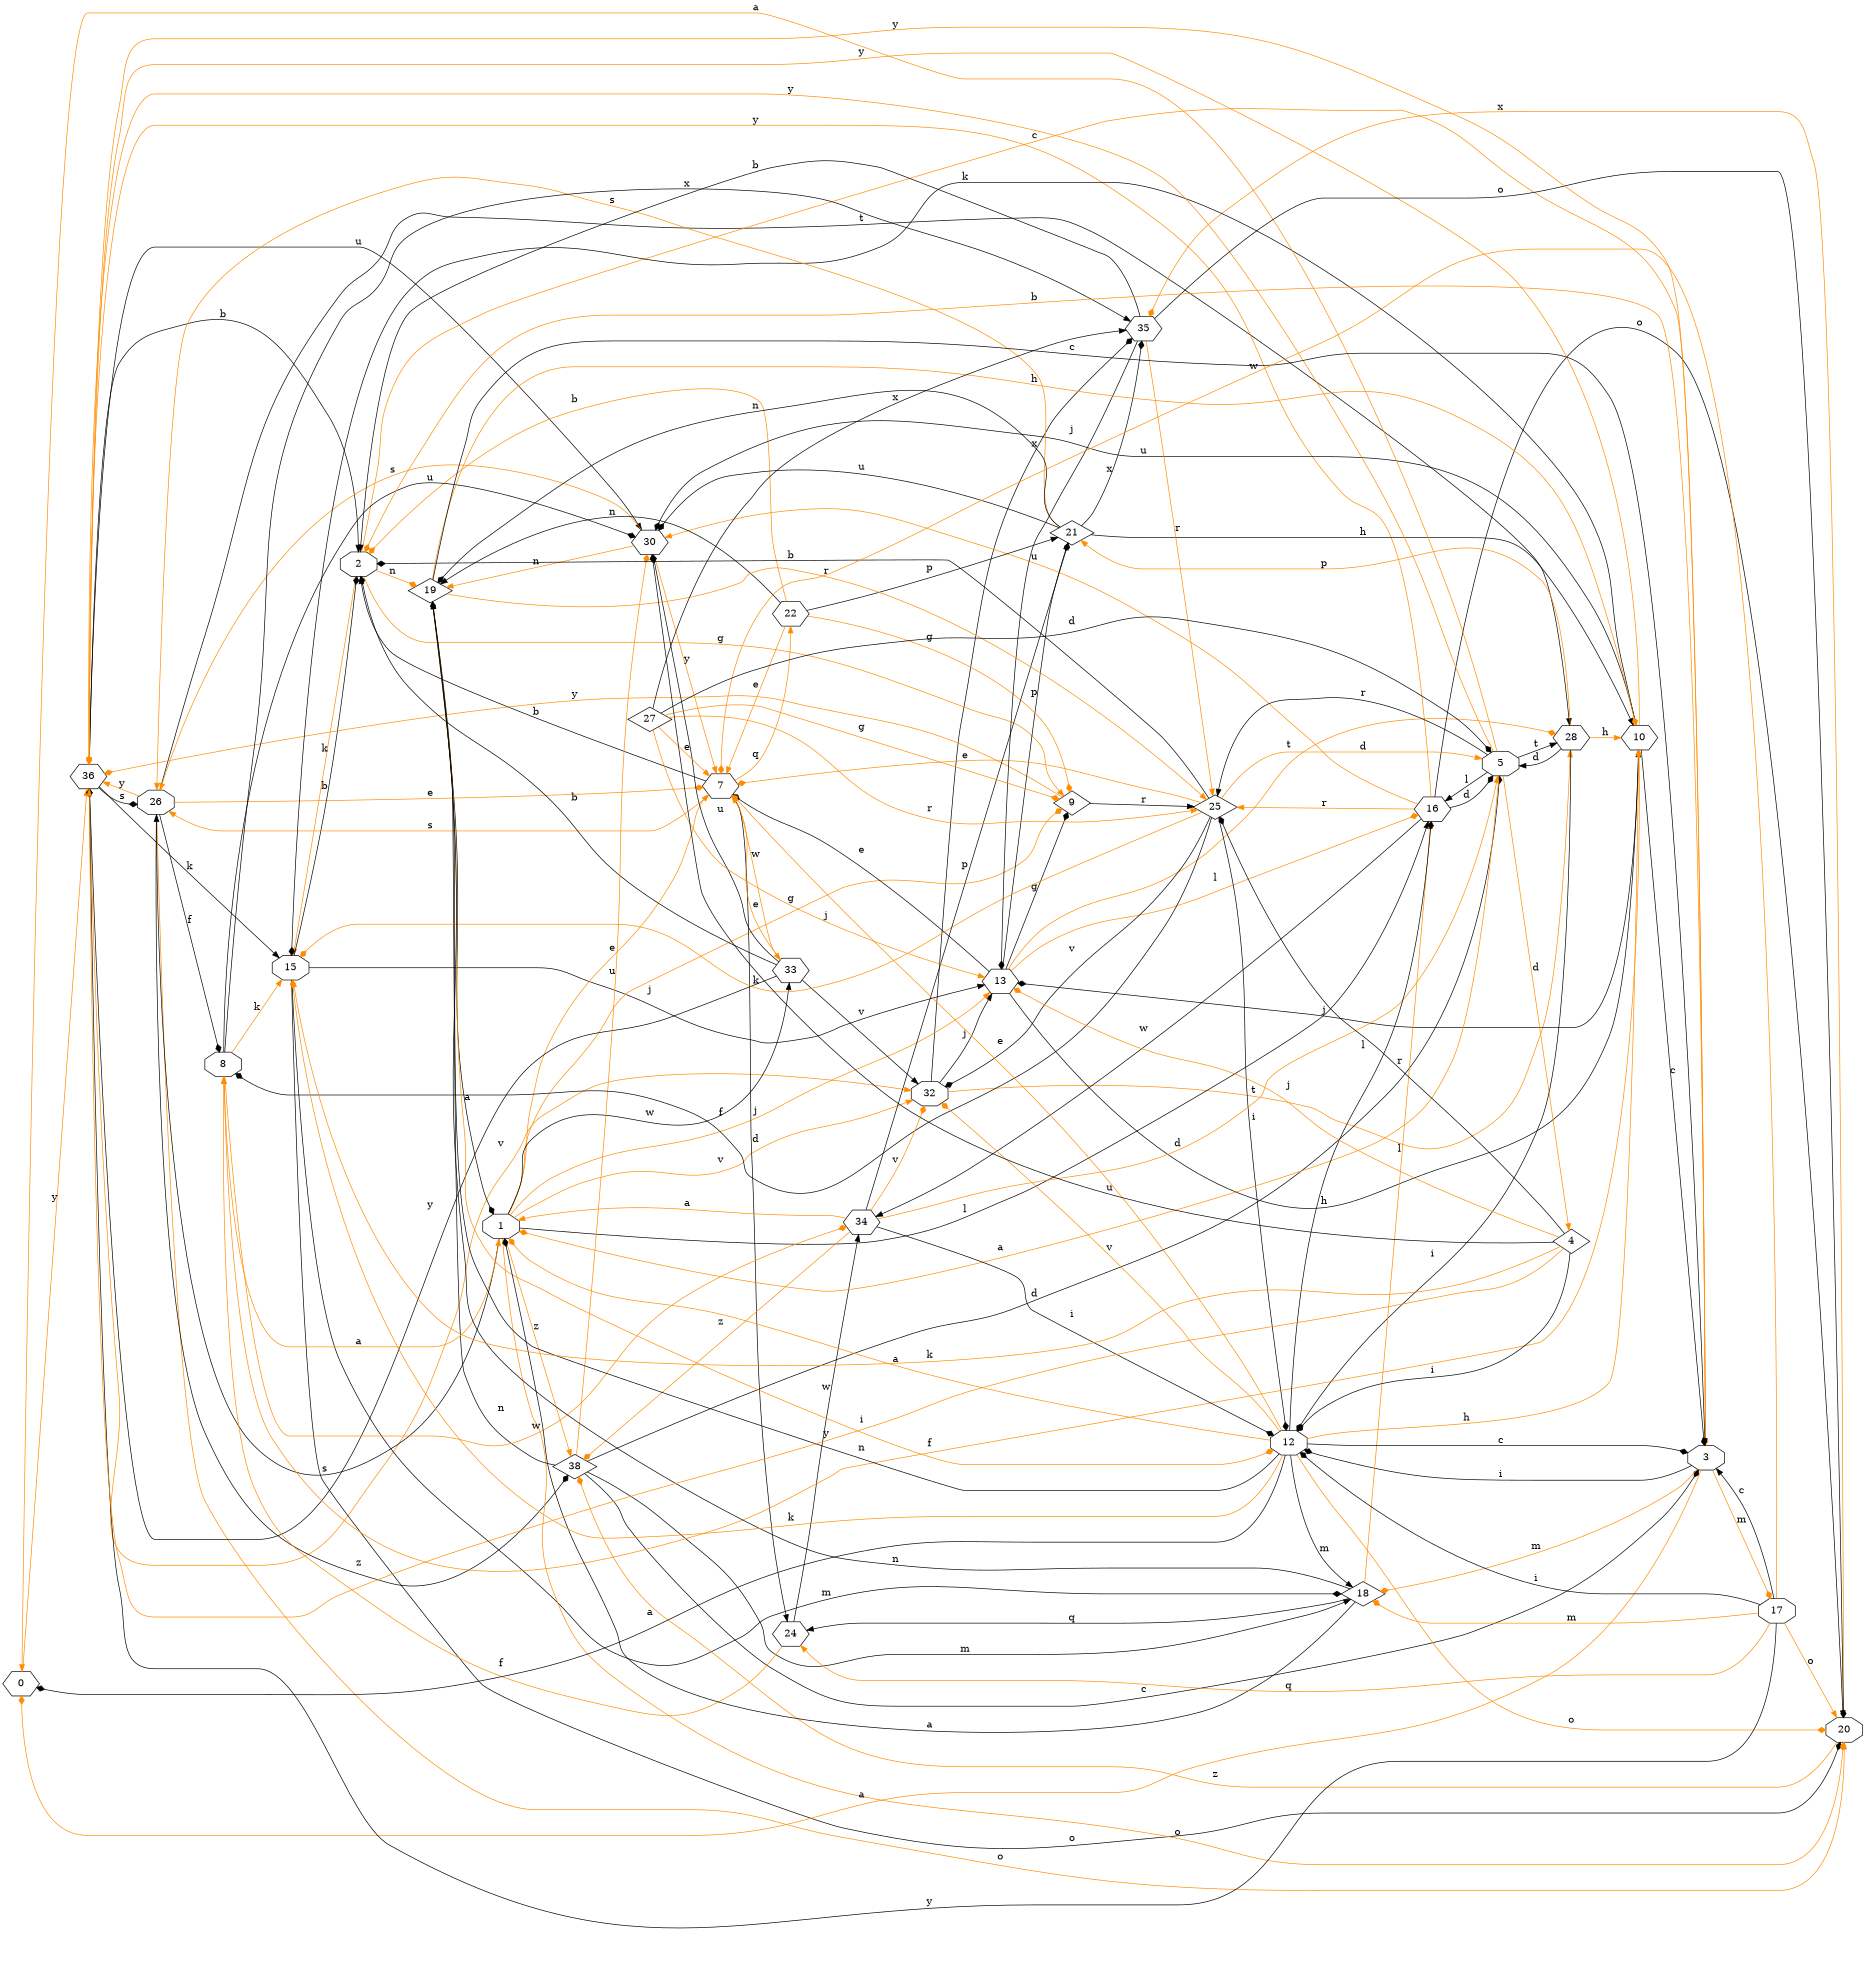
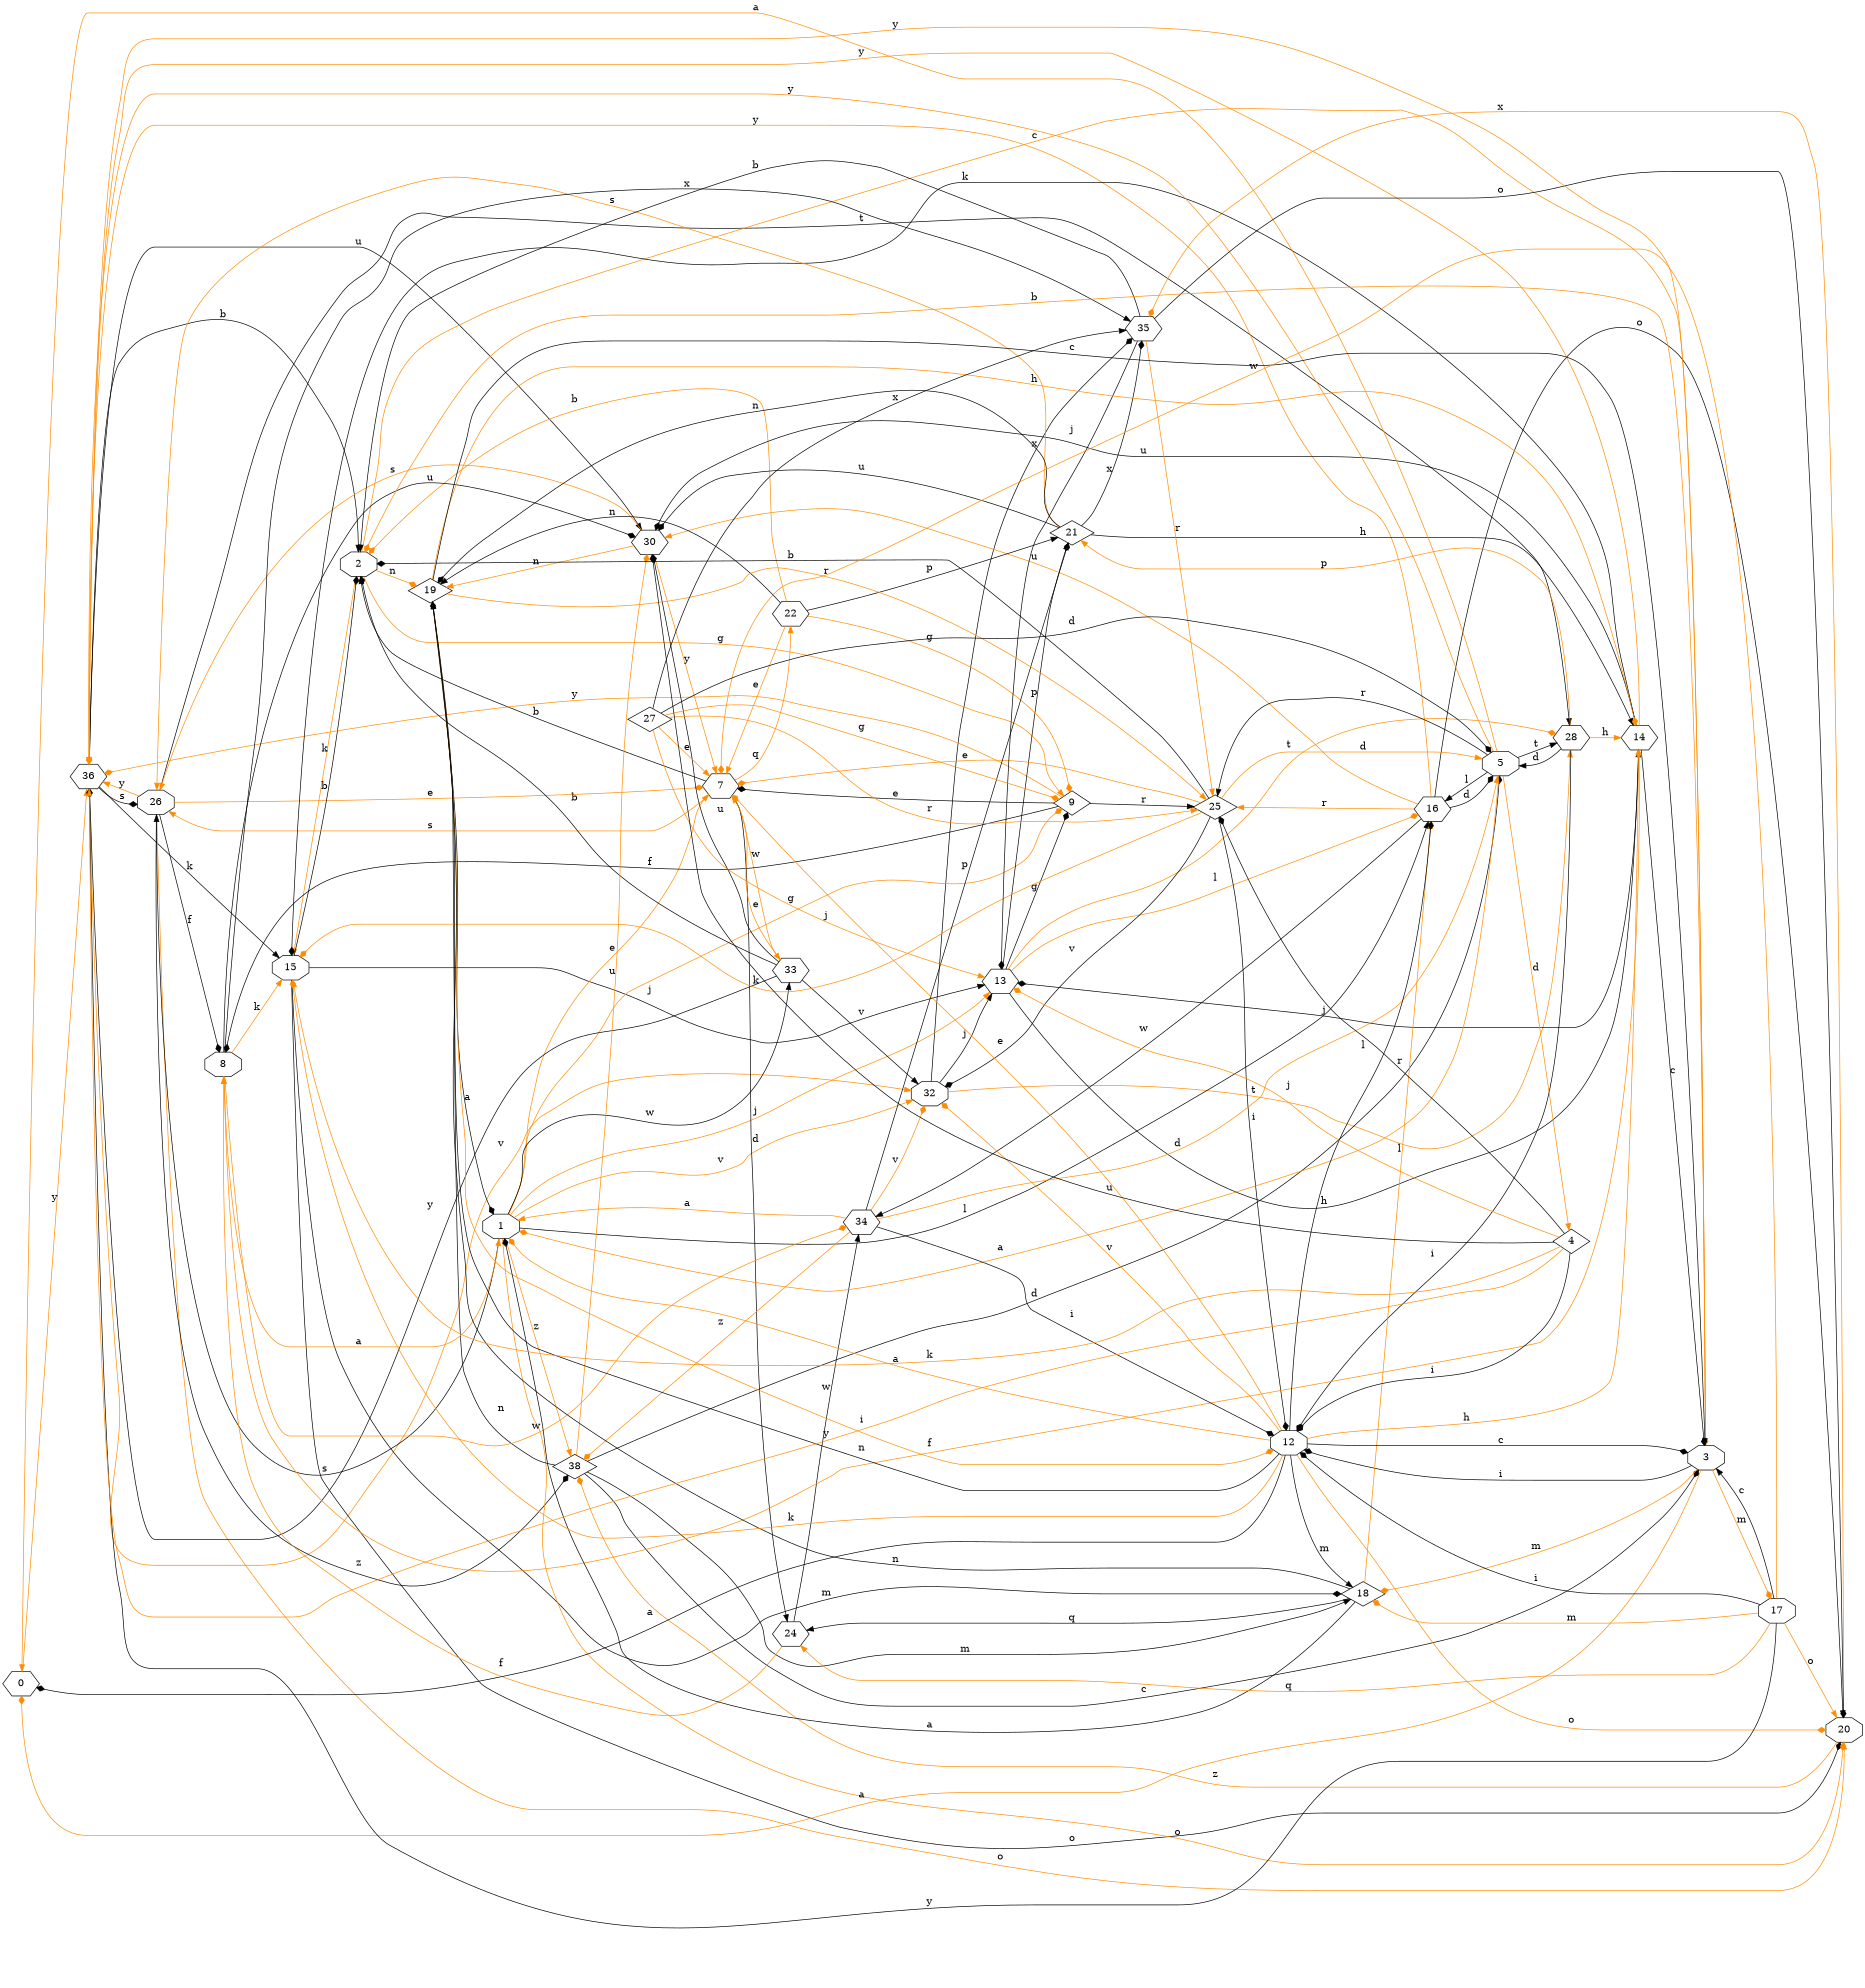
node "10": label "10" -> "14"
edge "13" -> "7": now "9" -> "7"
edge "25" -> "8": now "9" -> "8"
